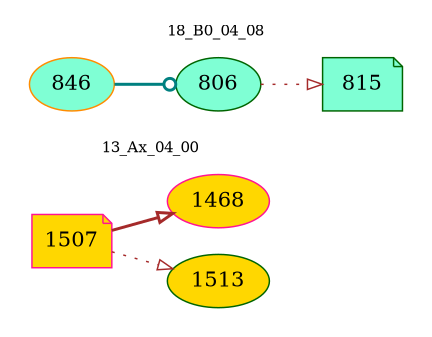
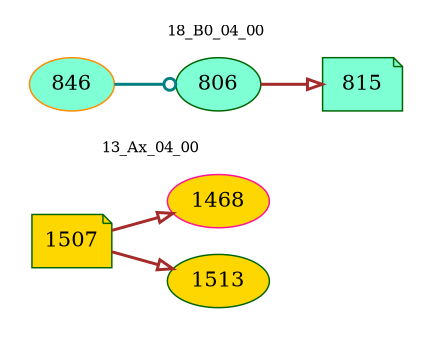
cluster "18_B0_04_08": label "18_B0_04_08" -> "18_B0_04_00"
edge "806" -> "815": style dotted -> bold
node "1507": color deeppink -> darkgreen
edge "1507" -> "1513": style dotted -> bold
